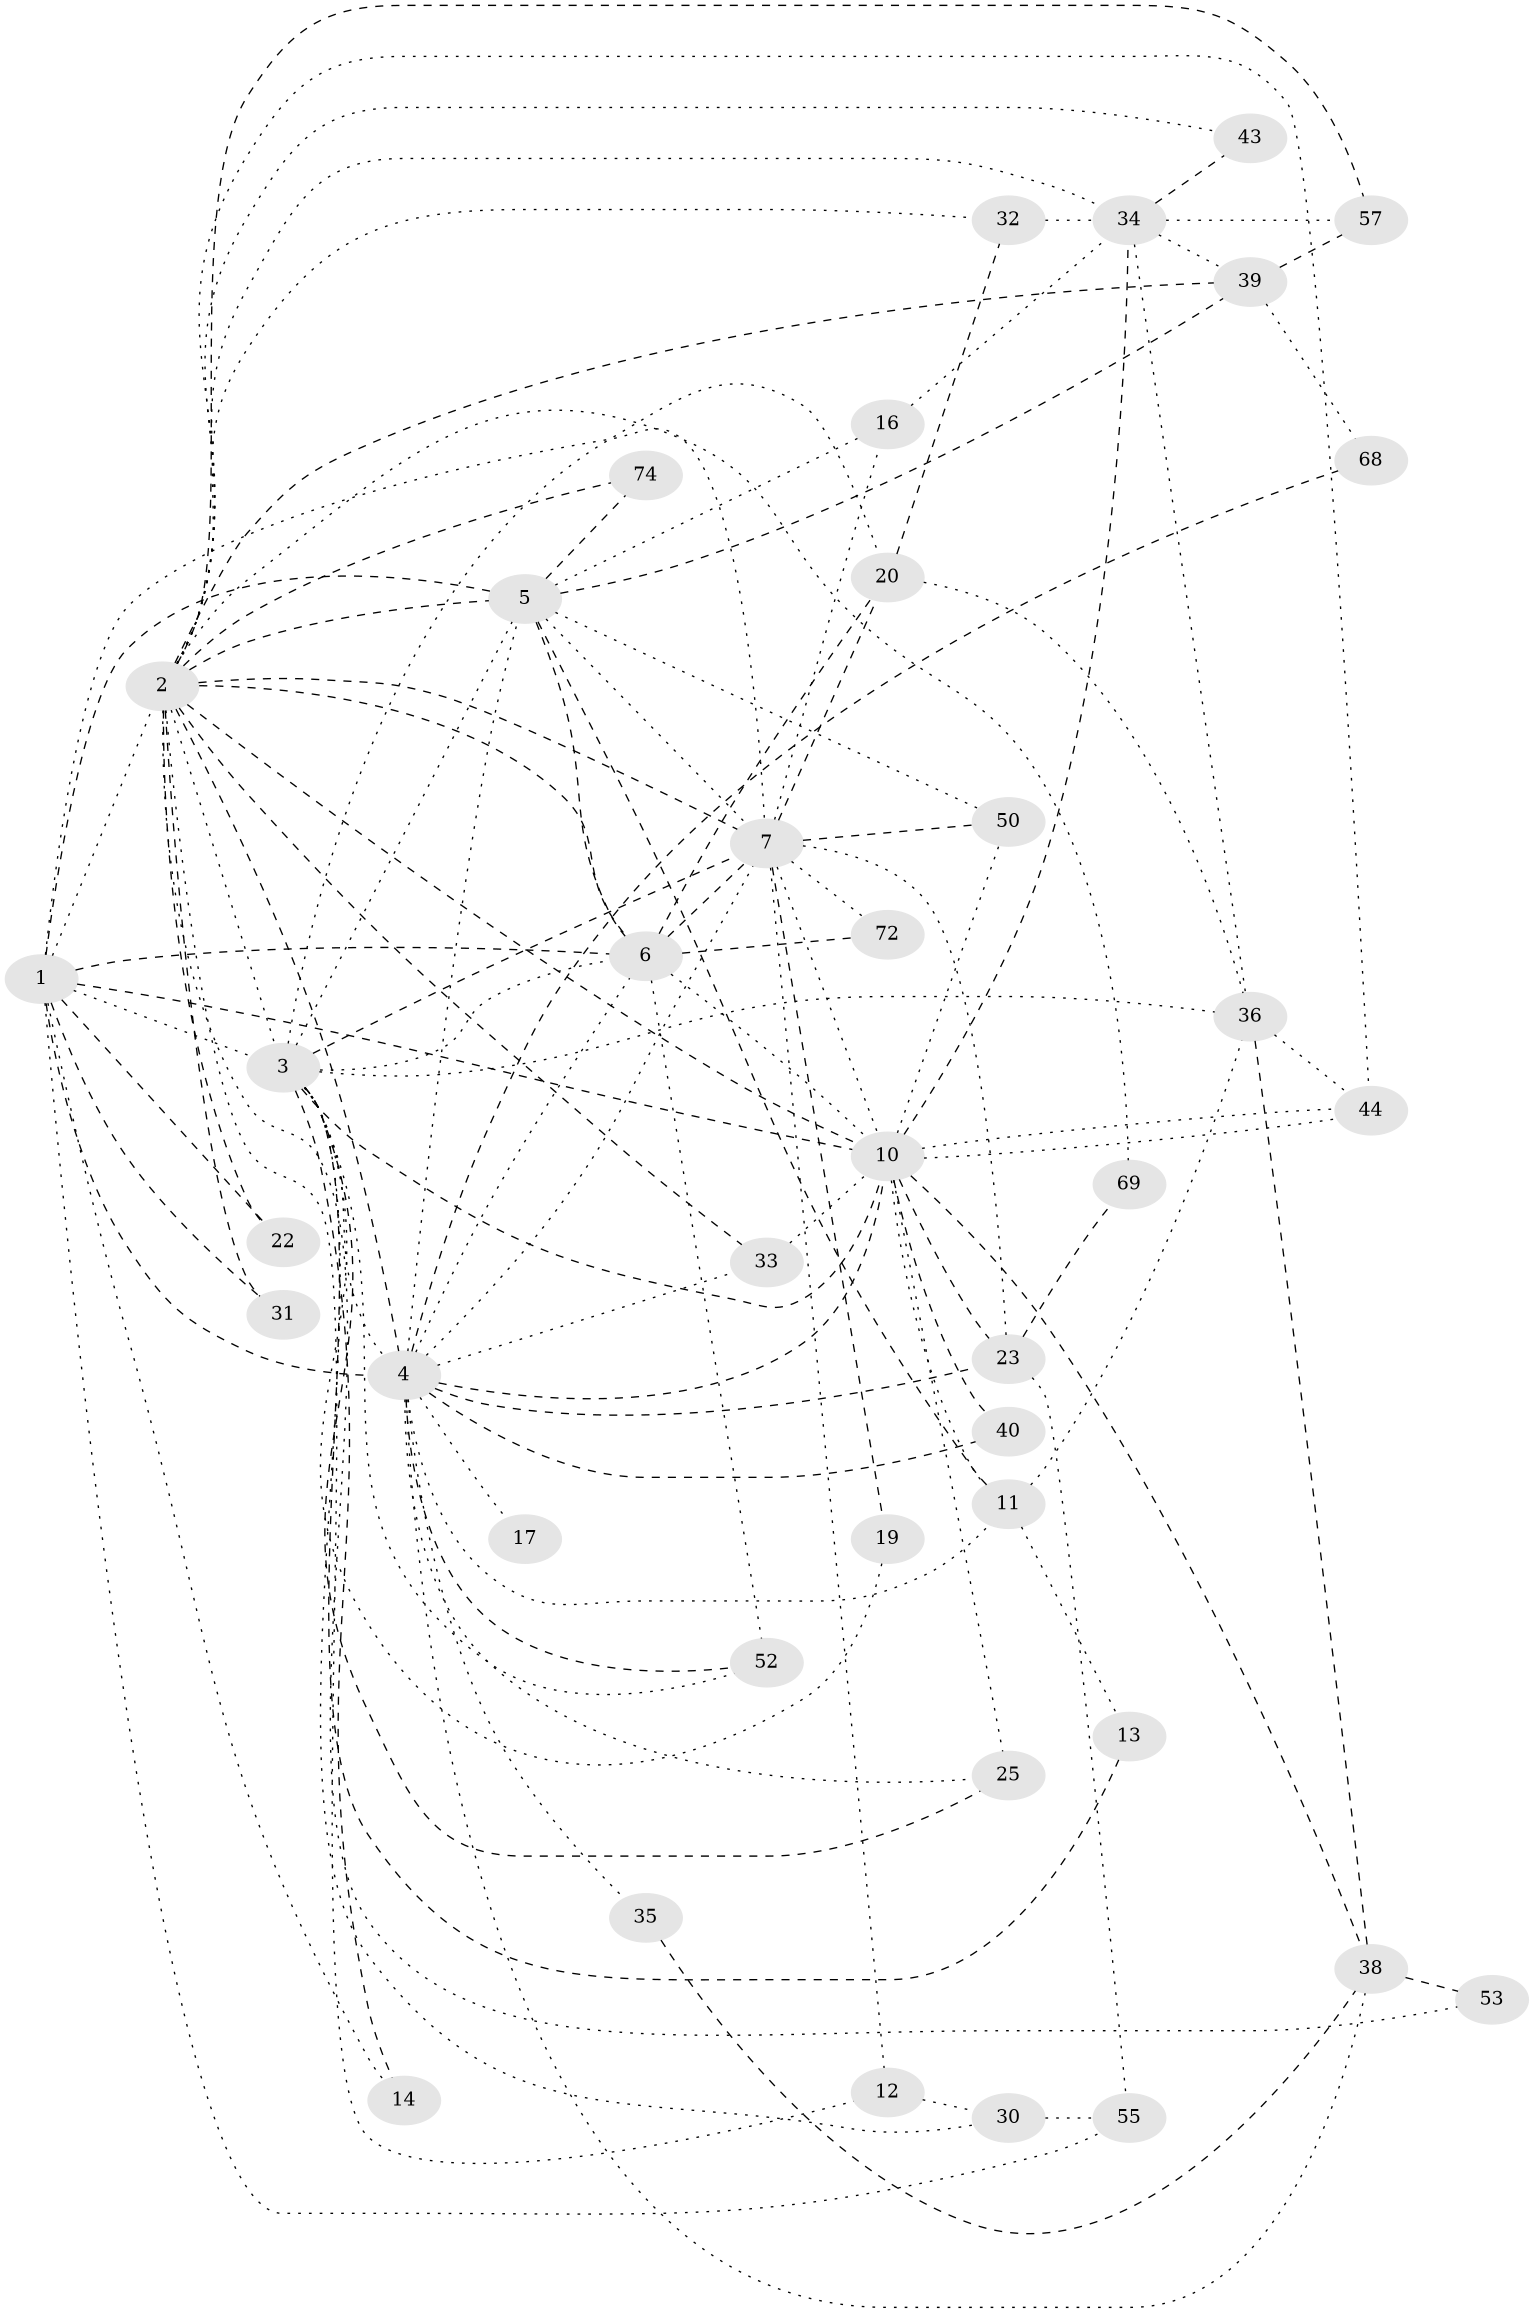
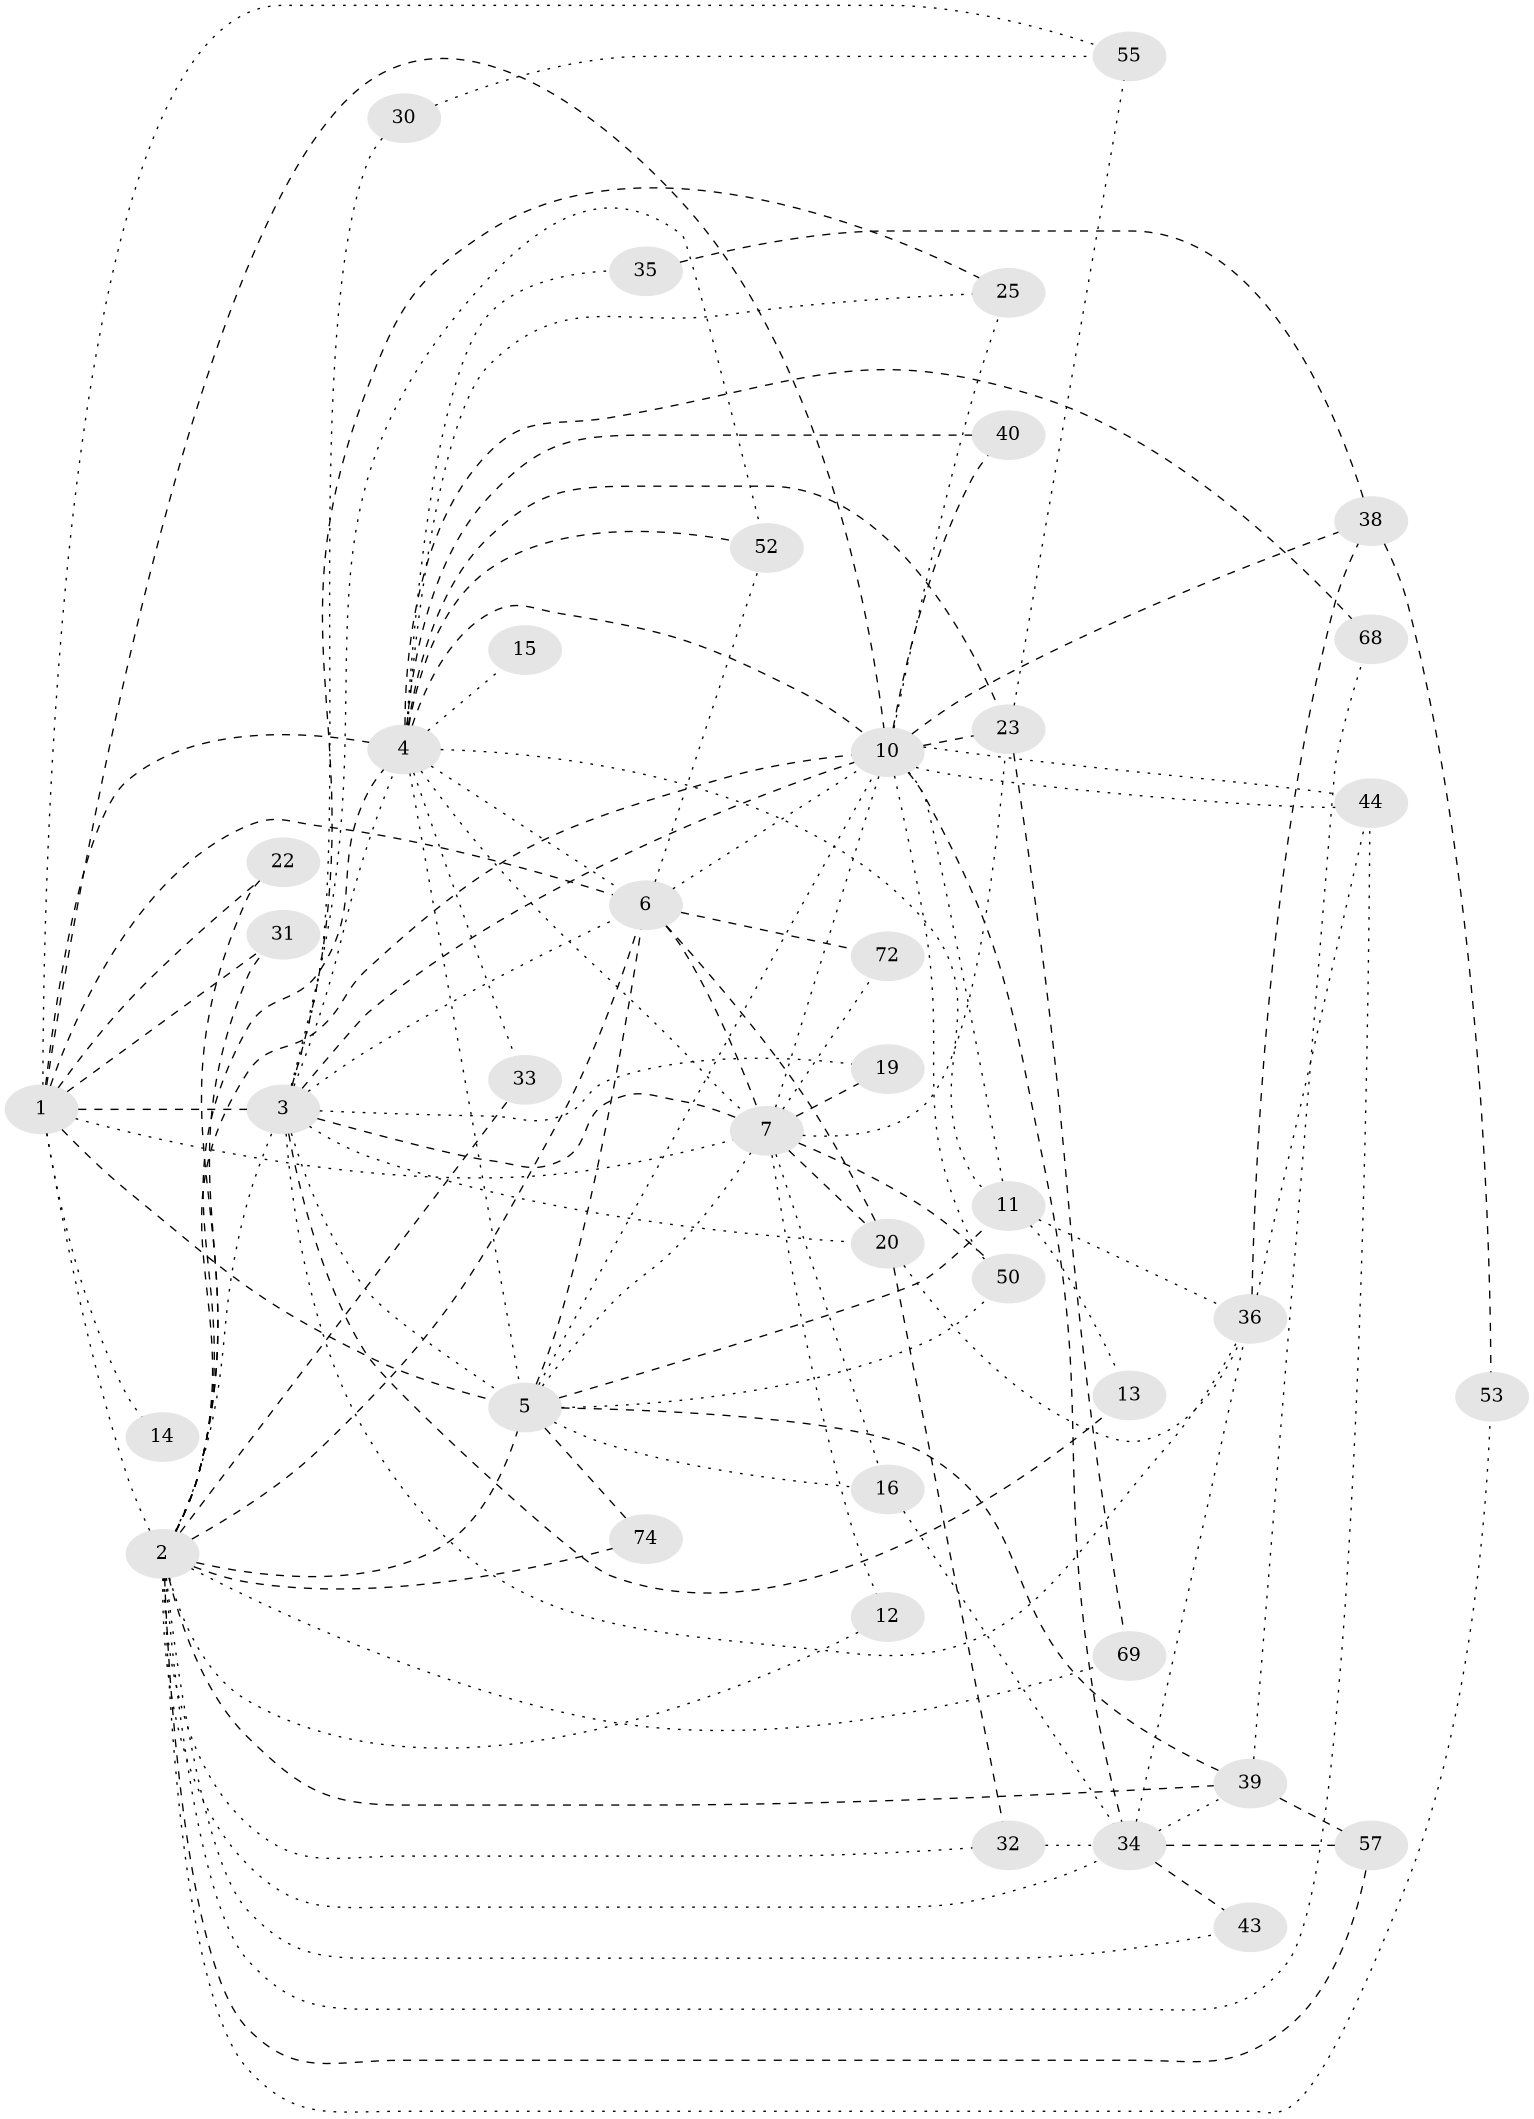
edge "34" -- "57": style dotted -> dashed
edge "2" -- "7": removed
edge "1" -- "3": style dotted -> dashed
edge "10" -- "33": now "10" -- "5"
node "17": label "17" -> "15"
edge "3" -- "14": removed
edge "12" -- "30": removed
edge "4" -- "38": removed
